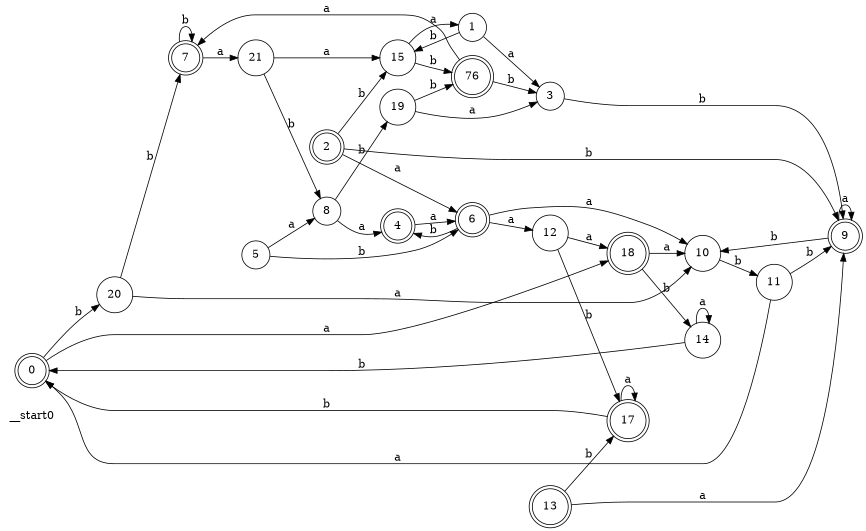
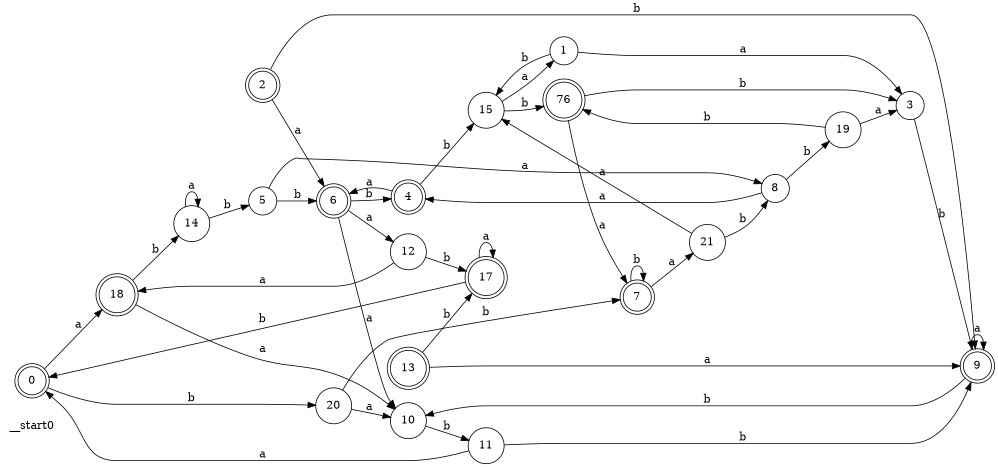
edge "2" -> "15": now "4" -> "15"
edge "14" -> "0": now "14" -> "5"
